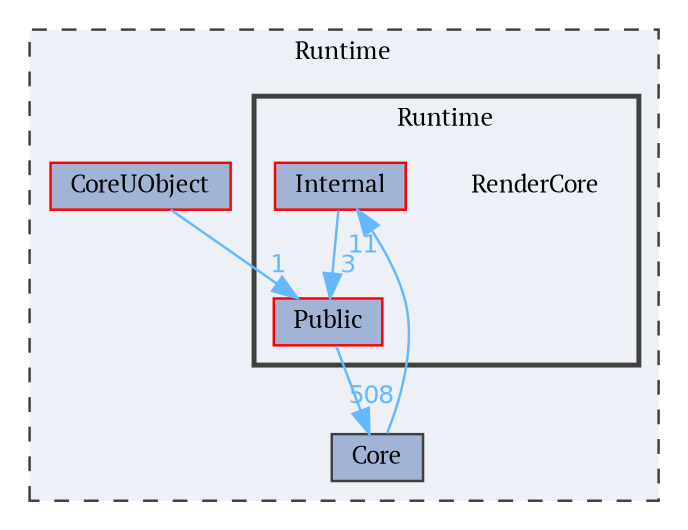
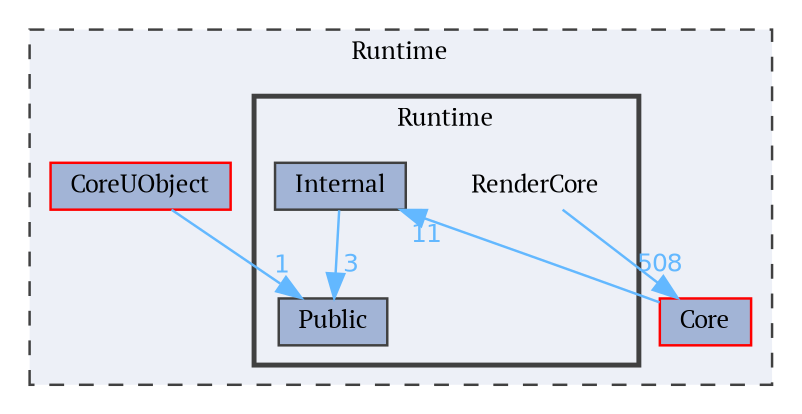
node "Internal": color red -> grey25
node "Public": color red -> grey25
edge "Public" -> "Core": now "RenderCore" -> "Core"
node "Core": color grey25 -> red
